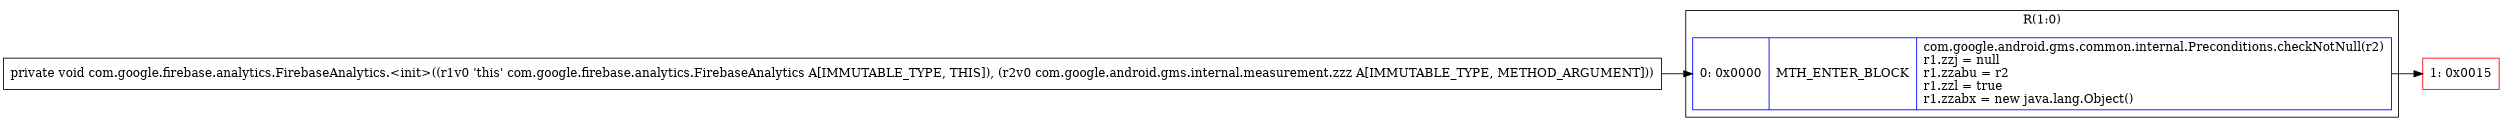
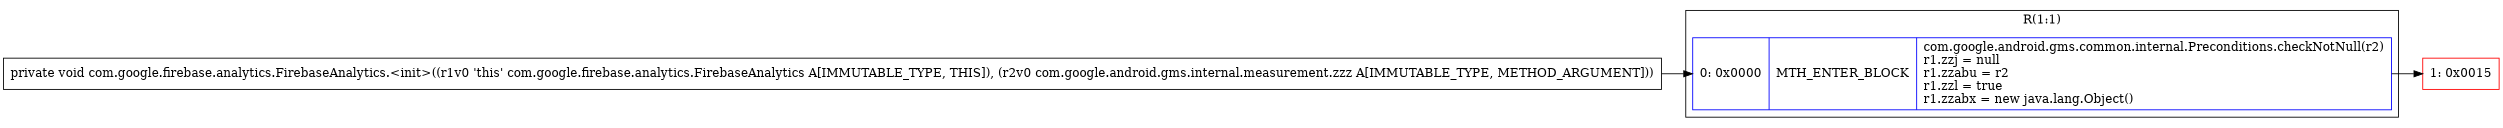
cluster "R(1:0)": label "R(1:0)" -> "R(1:1)"
